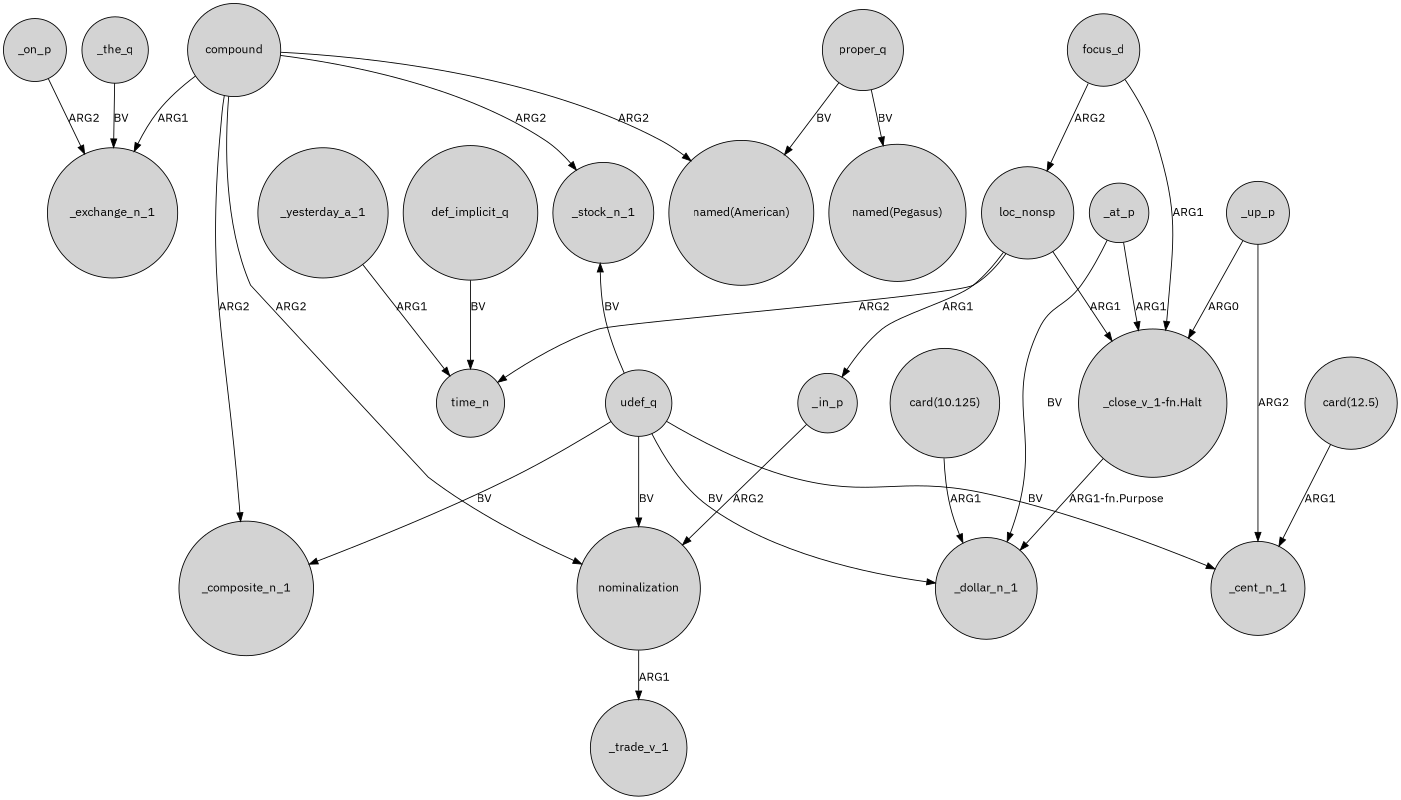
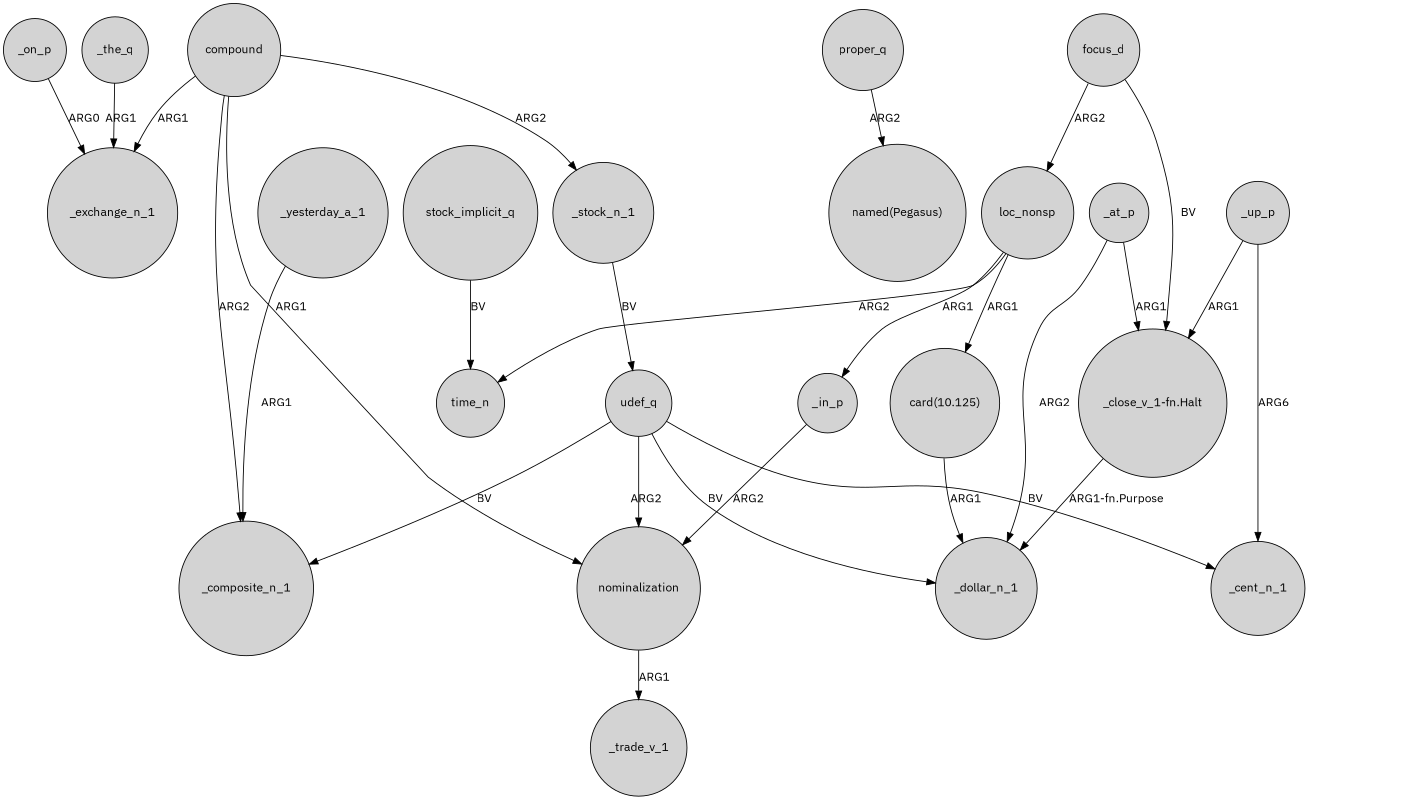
edge "_on_p" -> "_exchange_n_1": label "ARG2" -> "ARG0"
edge "_the_q" -> "_exchange_n_1": label "BV" -> "ARG1"
edge "proper_q" -> "named(Pegasus)": label "BV" -> "ARG2"
node "def_implicit_q": label "def_implicit_q" -> "stock_implicit_q"
node "named(American)": removed
edge "focus_d" -> "_close_v_1-fn.Halt": label "ARG1" -> "BV"
edge "loc_nonsp" -> "_close_v_1-fn.Halt": now "loc_nonsp" -> "card(10.125)"
edge "compound" -> "nominalization": label "ARG2" -> "ARG1"
edge "_up_p" -> "_close_v_1-fn.Halt": label "ARG0" -> "ARG1"
edge "_yesterday_a_1" -> "time_n": now "_yesterday_a_1" -> "_composite_n_1"
edge "udef_q" -> "_stock_n_1": reversed
edge "_at_p" -> "_dollar_n_1": label "BV" -> "ARG2"
edge "_up_p" -> "_cent_n_1": label "ARG2" -> "ARG6"
node "card(12.5)": removed
edge "udef_q" -> "nominalization": label "BV" -> "ARG2"
